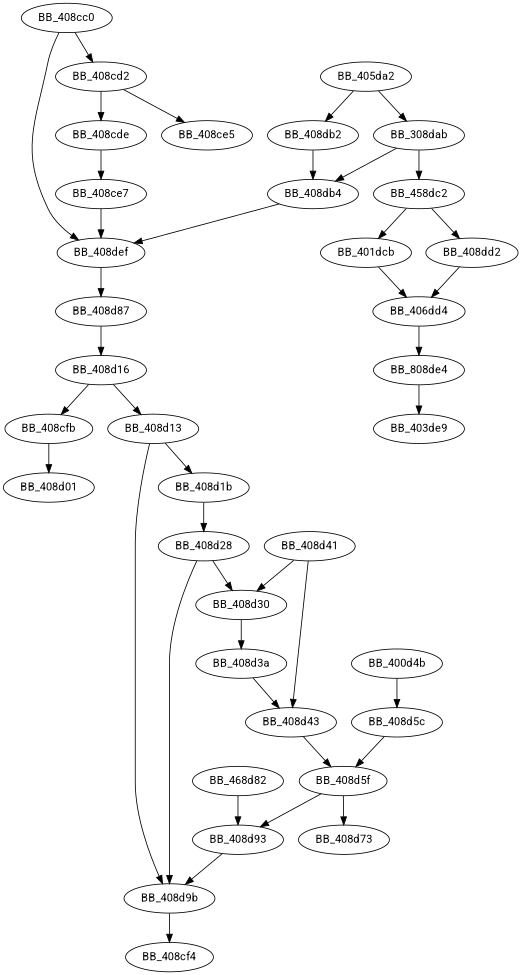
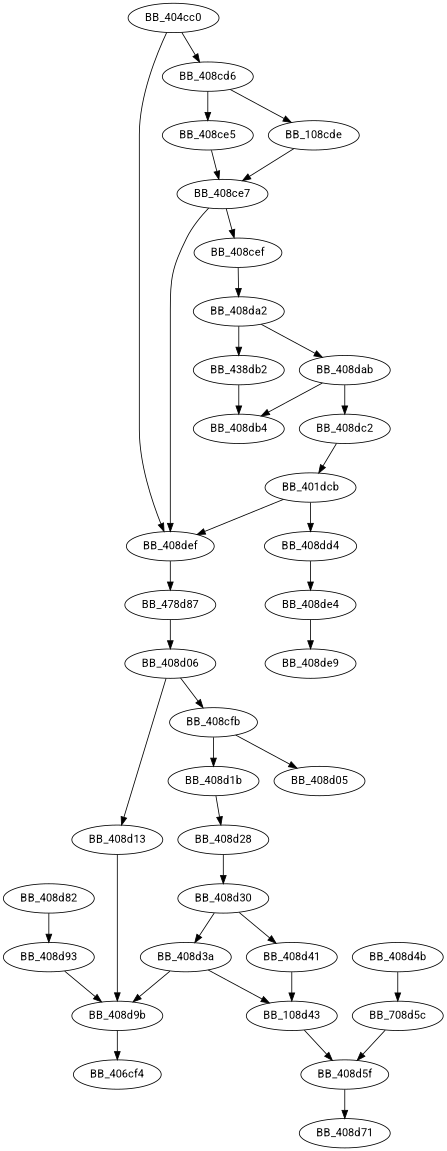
node "BB_408cc0": label "BB_408cc0" -> "BB_404cc0"
node "BB_408cd2": label "BB_408cd2" -> "BB_408cd6"
node "BB_405da2": label "BB_405da2" -> "BB_408da2"
node "BB_408cde": label "BB_408cde" -> "BB_108cde"
node "BB_408db2": label "BB_408db2" -> "BB_438db2"
node "BB_308dab": label "BB_308dab" -> "BB_408dab"
edge "BB_408ce5" -> "BB_408ce7": added
node "BB_458dc2": label "BB_458dc2" -> "BB_408dc2"
edge "BB_408db4" -> "BB_408def": now "BB_401dcb" -> "BB_408def"
node "BB_408cef": added
node "BB_408dd2": removed
node "BB_408d87": label "BB_408d87" -> "BB_478d87"
node "BB_406dd4": label "BB_406dd4" -> "BB_408dd4"
node "BB_408d16": label "BB_408d16" -> "BB_408d06"
node "BB_808de4": label "BB_808de4" -> "BB_408de4"
node "BB_403de9": label "BB_403de9" -> "BB_408de9"
edge "BB_408d13" -> "BB_408d1b": now "BB_408cfb" -> "BB_408d1b"
node "BB_408d01": label "BB_408d01" -> "BB_408d05"
edge "BB_408d41" -> "BB_408d30": reversed
node "BB_400d4b": label "BB_400d4b" -> "BB_408d4b"
edge "BB_408d28" -> "BB_408d9b": now "BB_408d3a" -> "BB_408d9b"
node "BB_408d43": label "BB_408d43" -> "BB_108d43"
node "BB_408d5c": label "BB_408d5c" -> "BB_708d5c"
node "BB_468d82": label "BB_468d82" -> "BB_408d82"
edge "BB_408d5f" -> "BB_408d93": removed
node "BB_408d73": label "BB_408d73" -> "BB_408d71"
node "BB_408cf4": label "BB_408cf4" -> "BB_406cf4"
